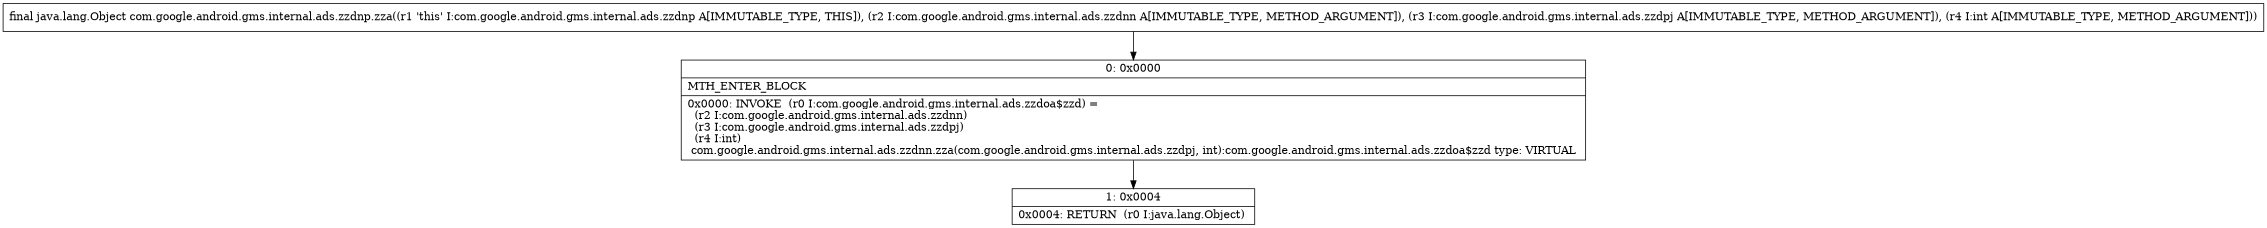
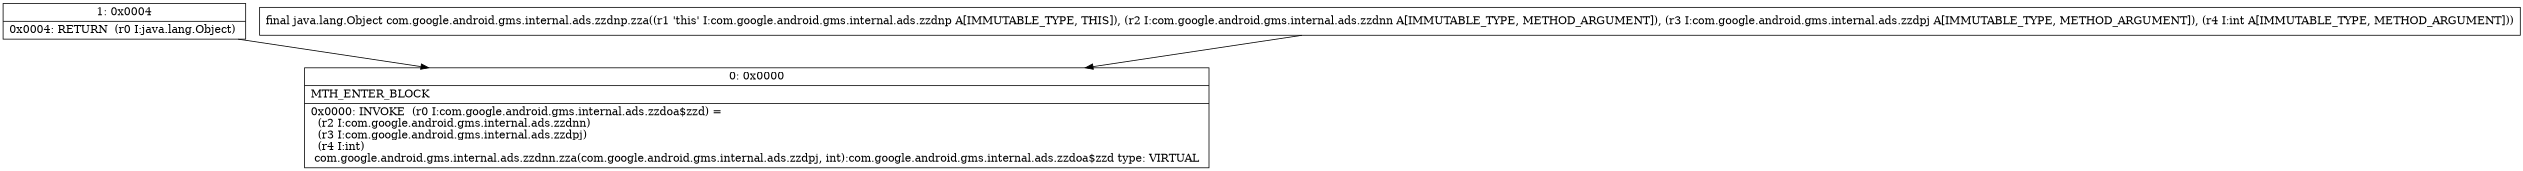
edge "0: 0x0000" -> "1: 0x0004": reversed
